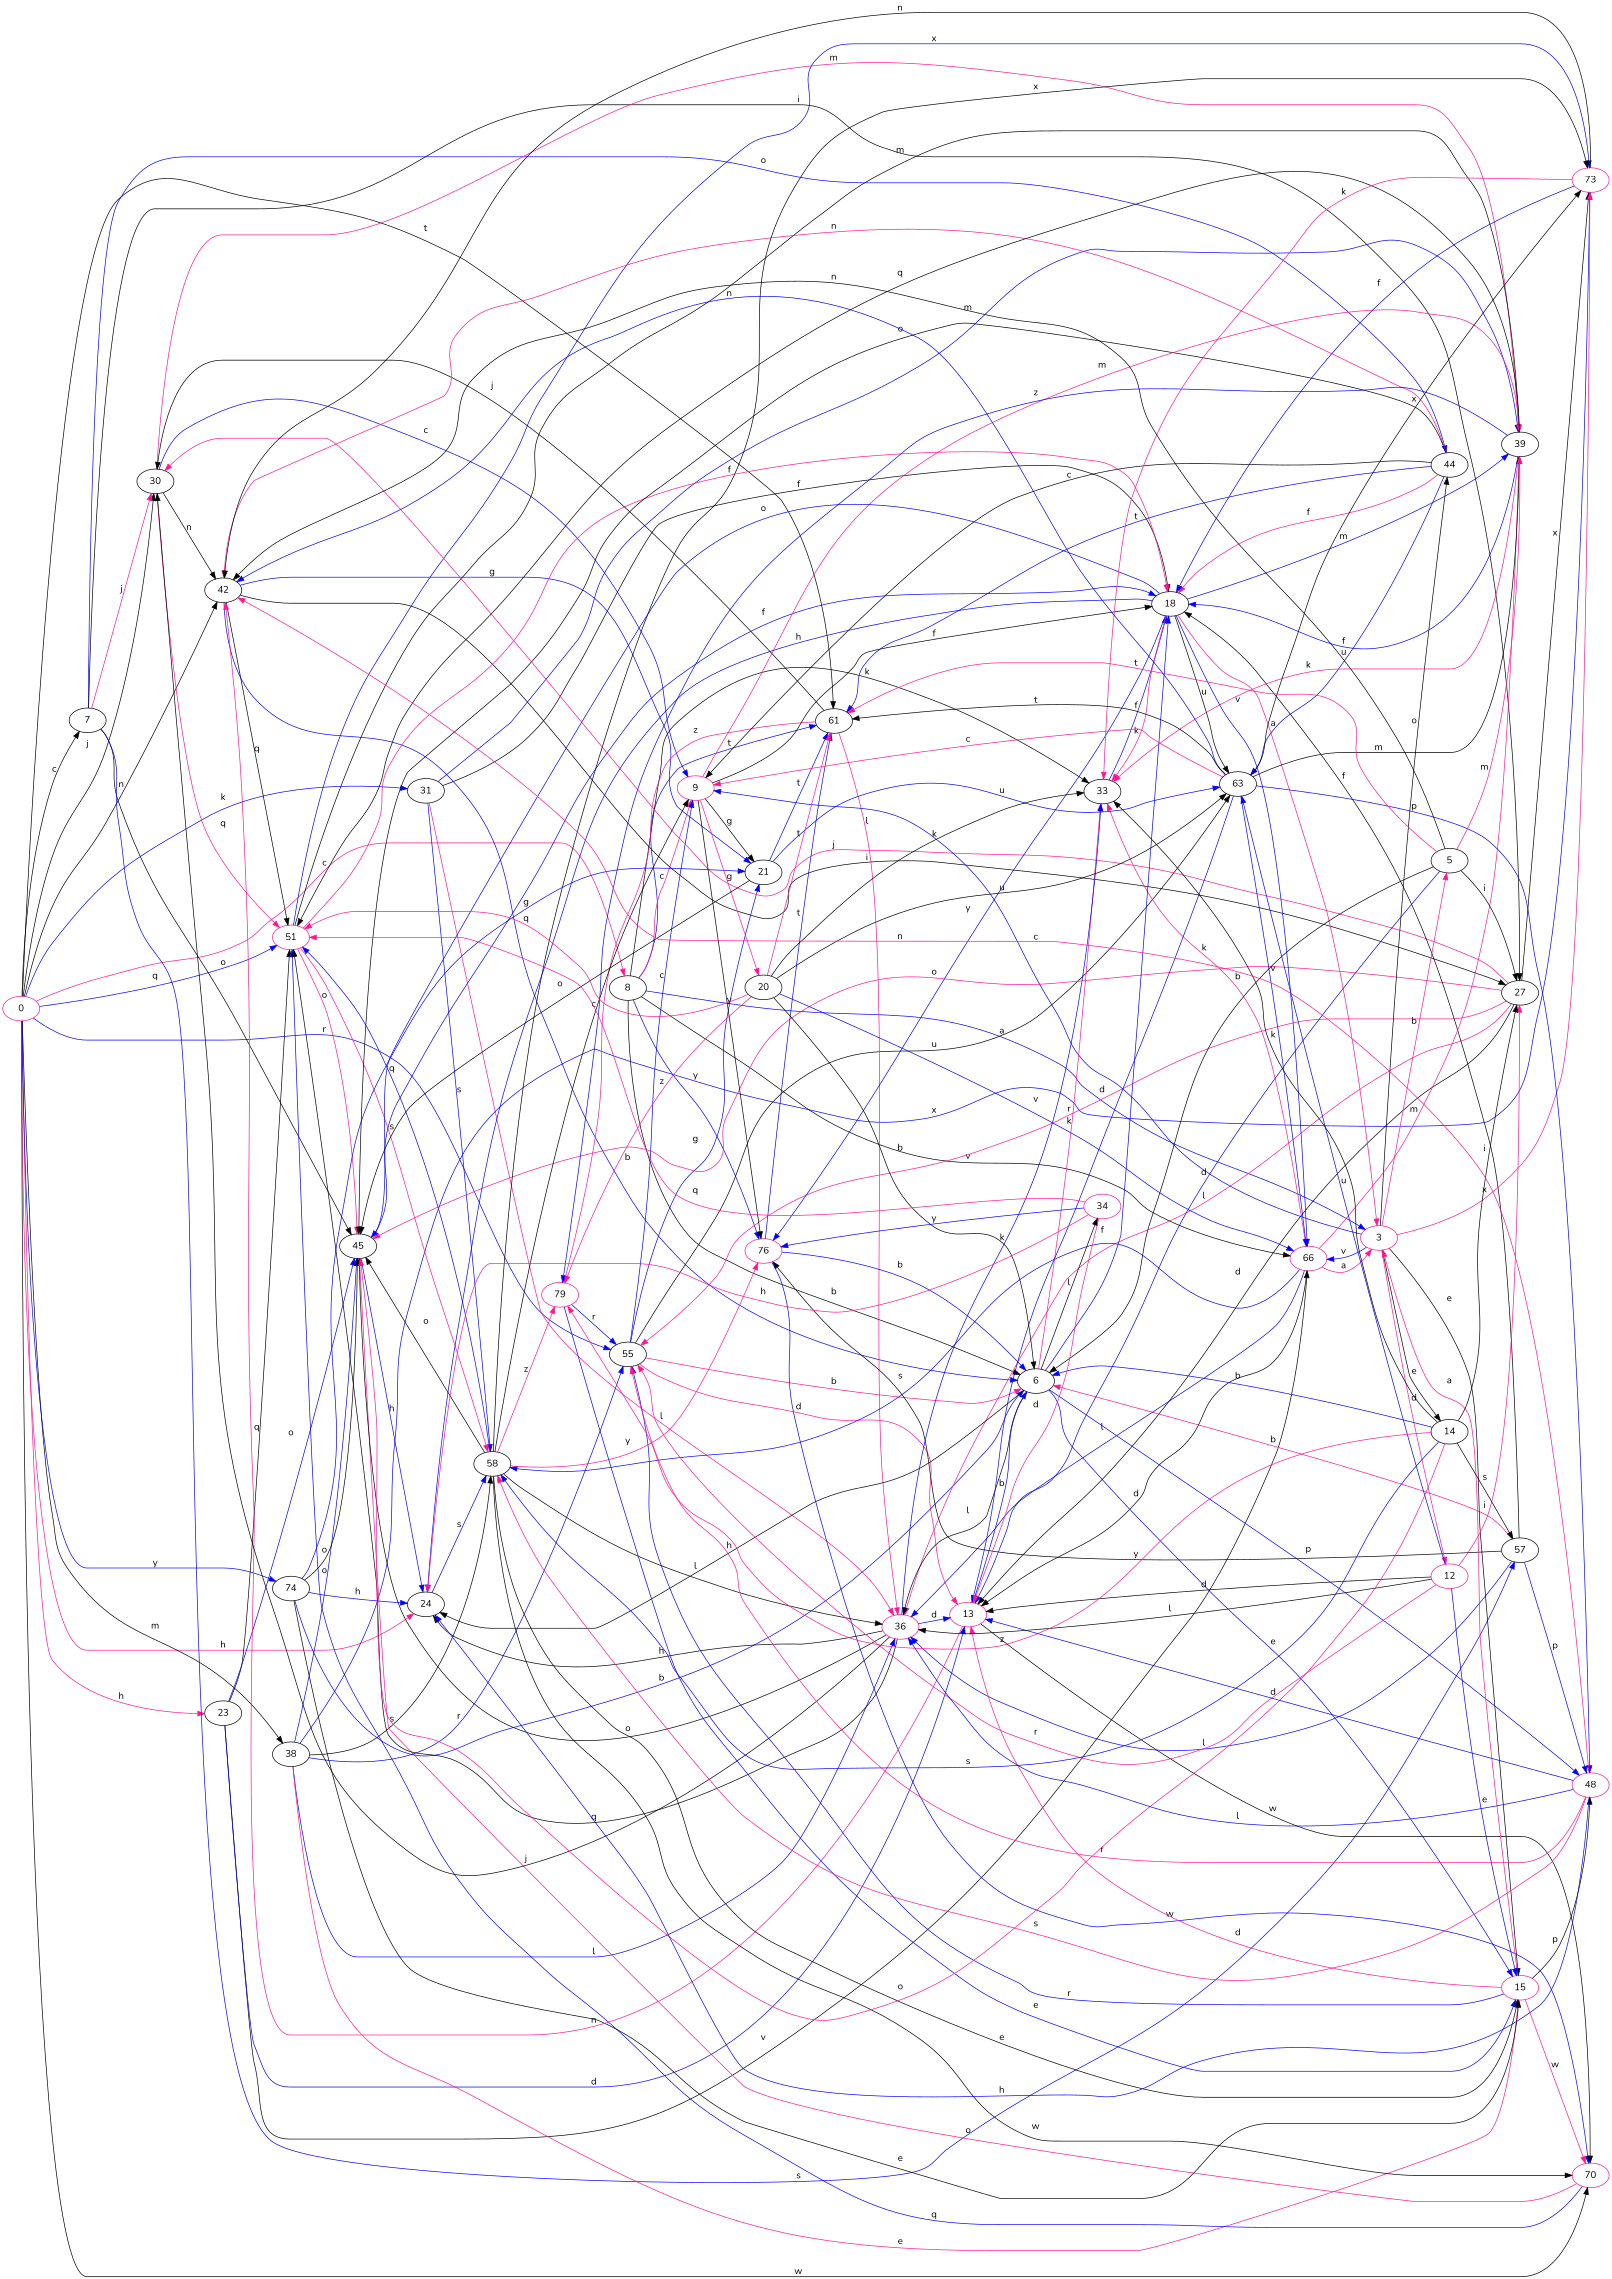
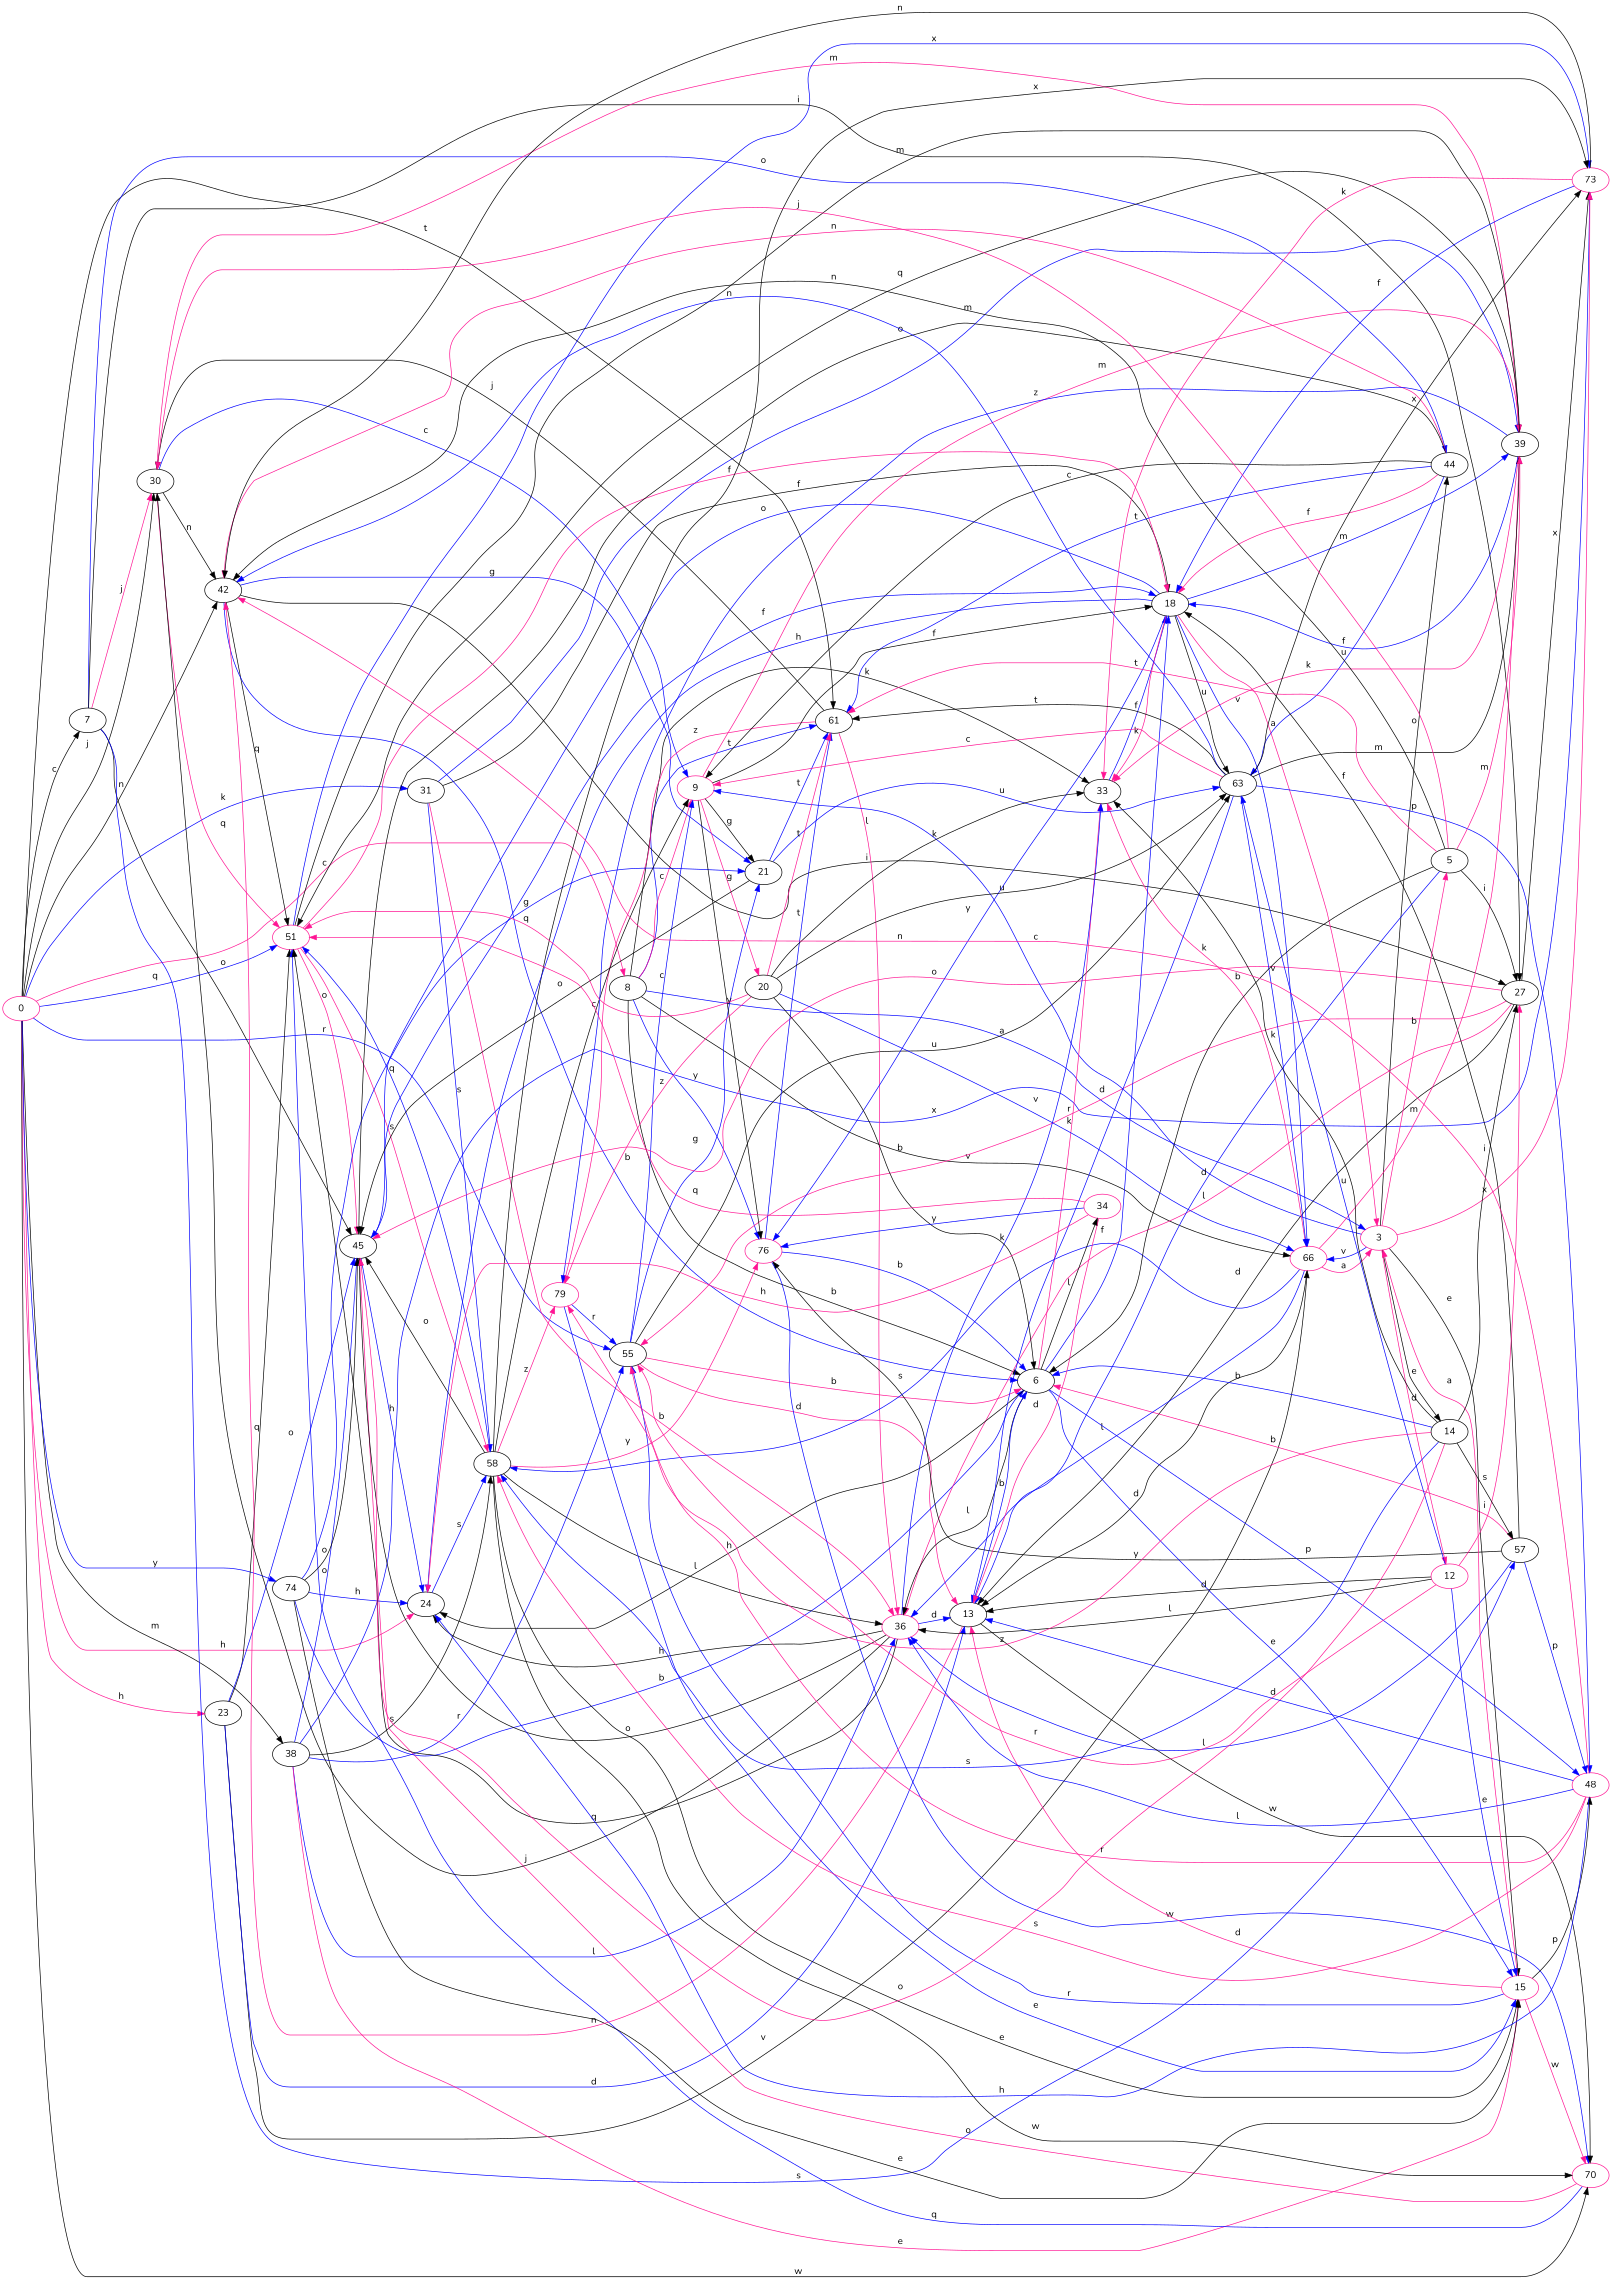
edge "27" -> "30": now "5" -> "30"
edge "31" -> "36": label "l" -> "b"
node "13": color deeppink -> black
